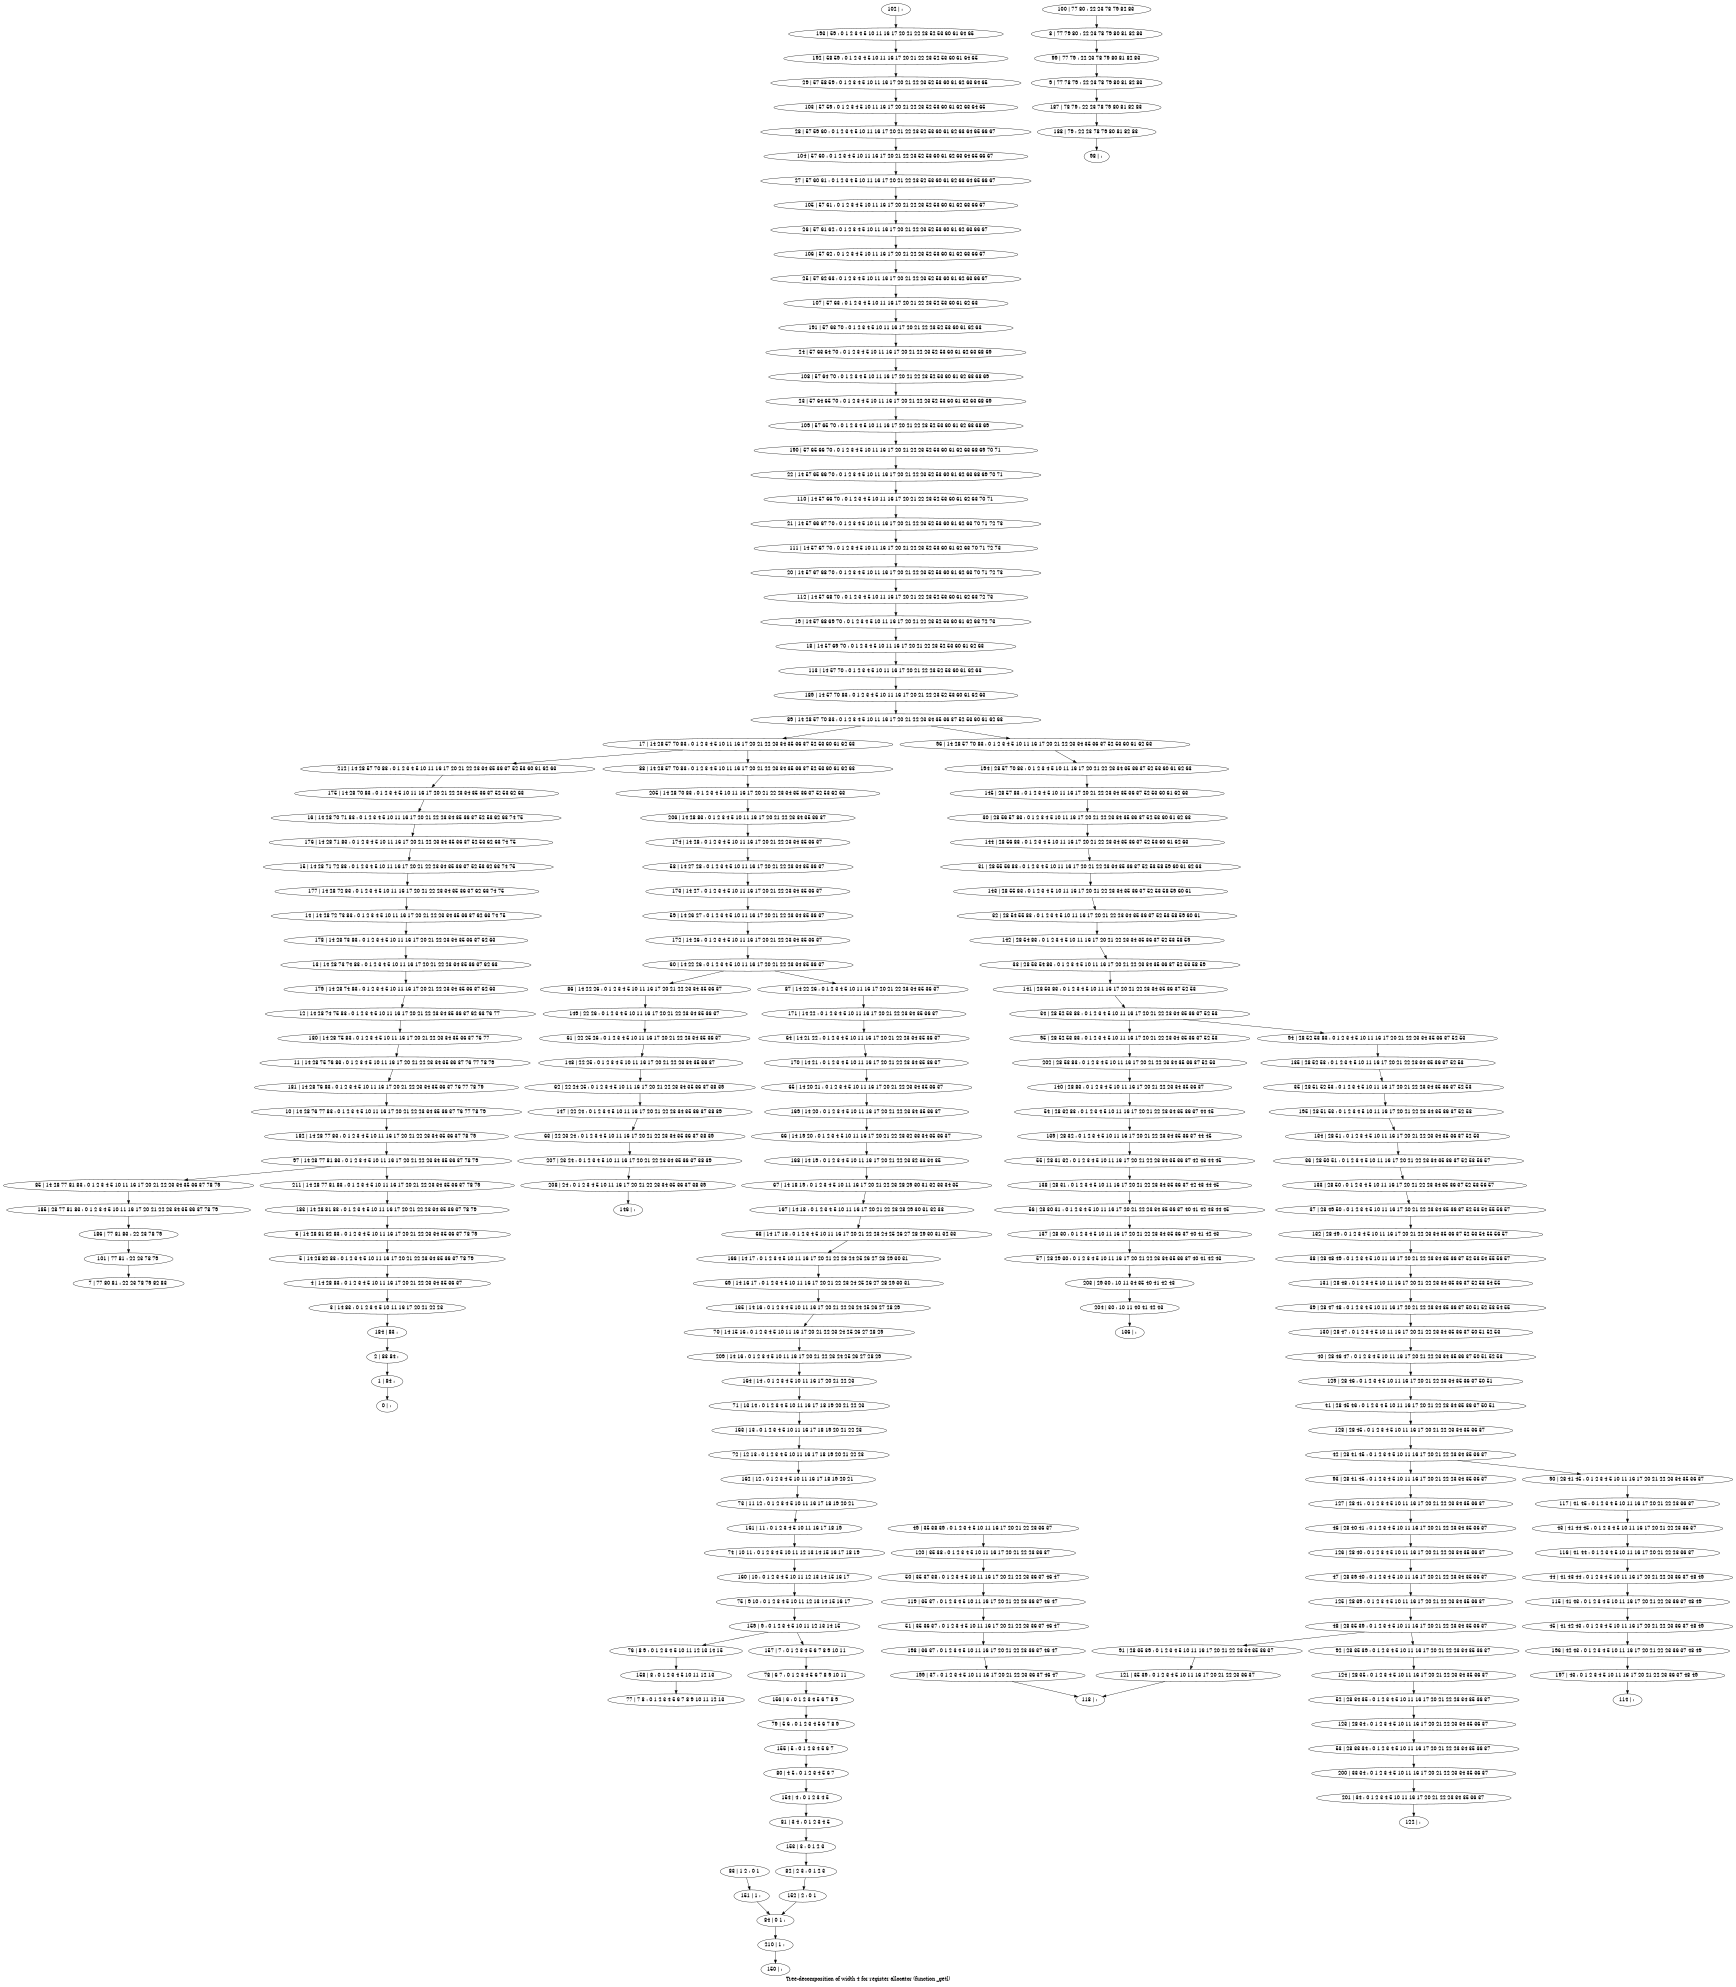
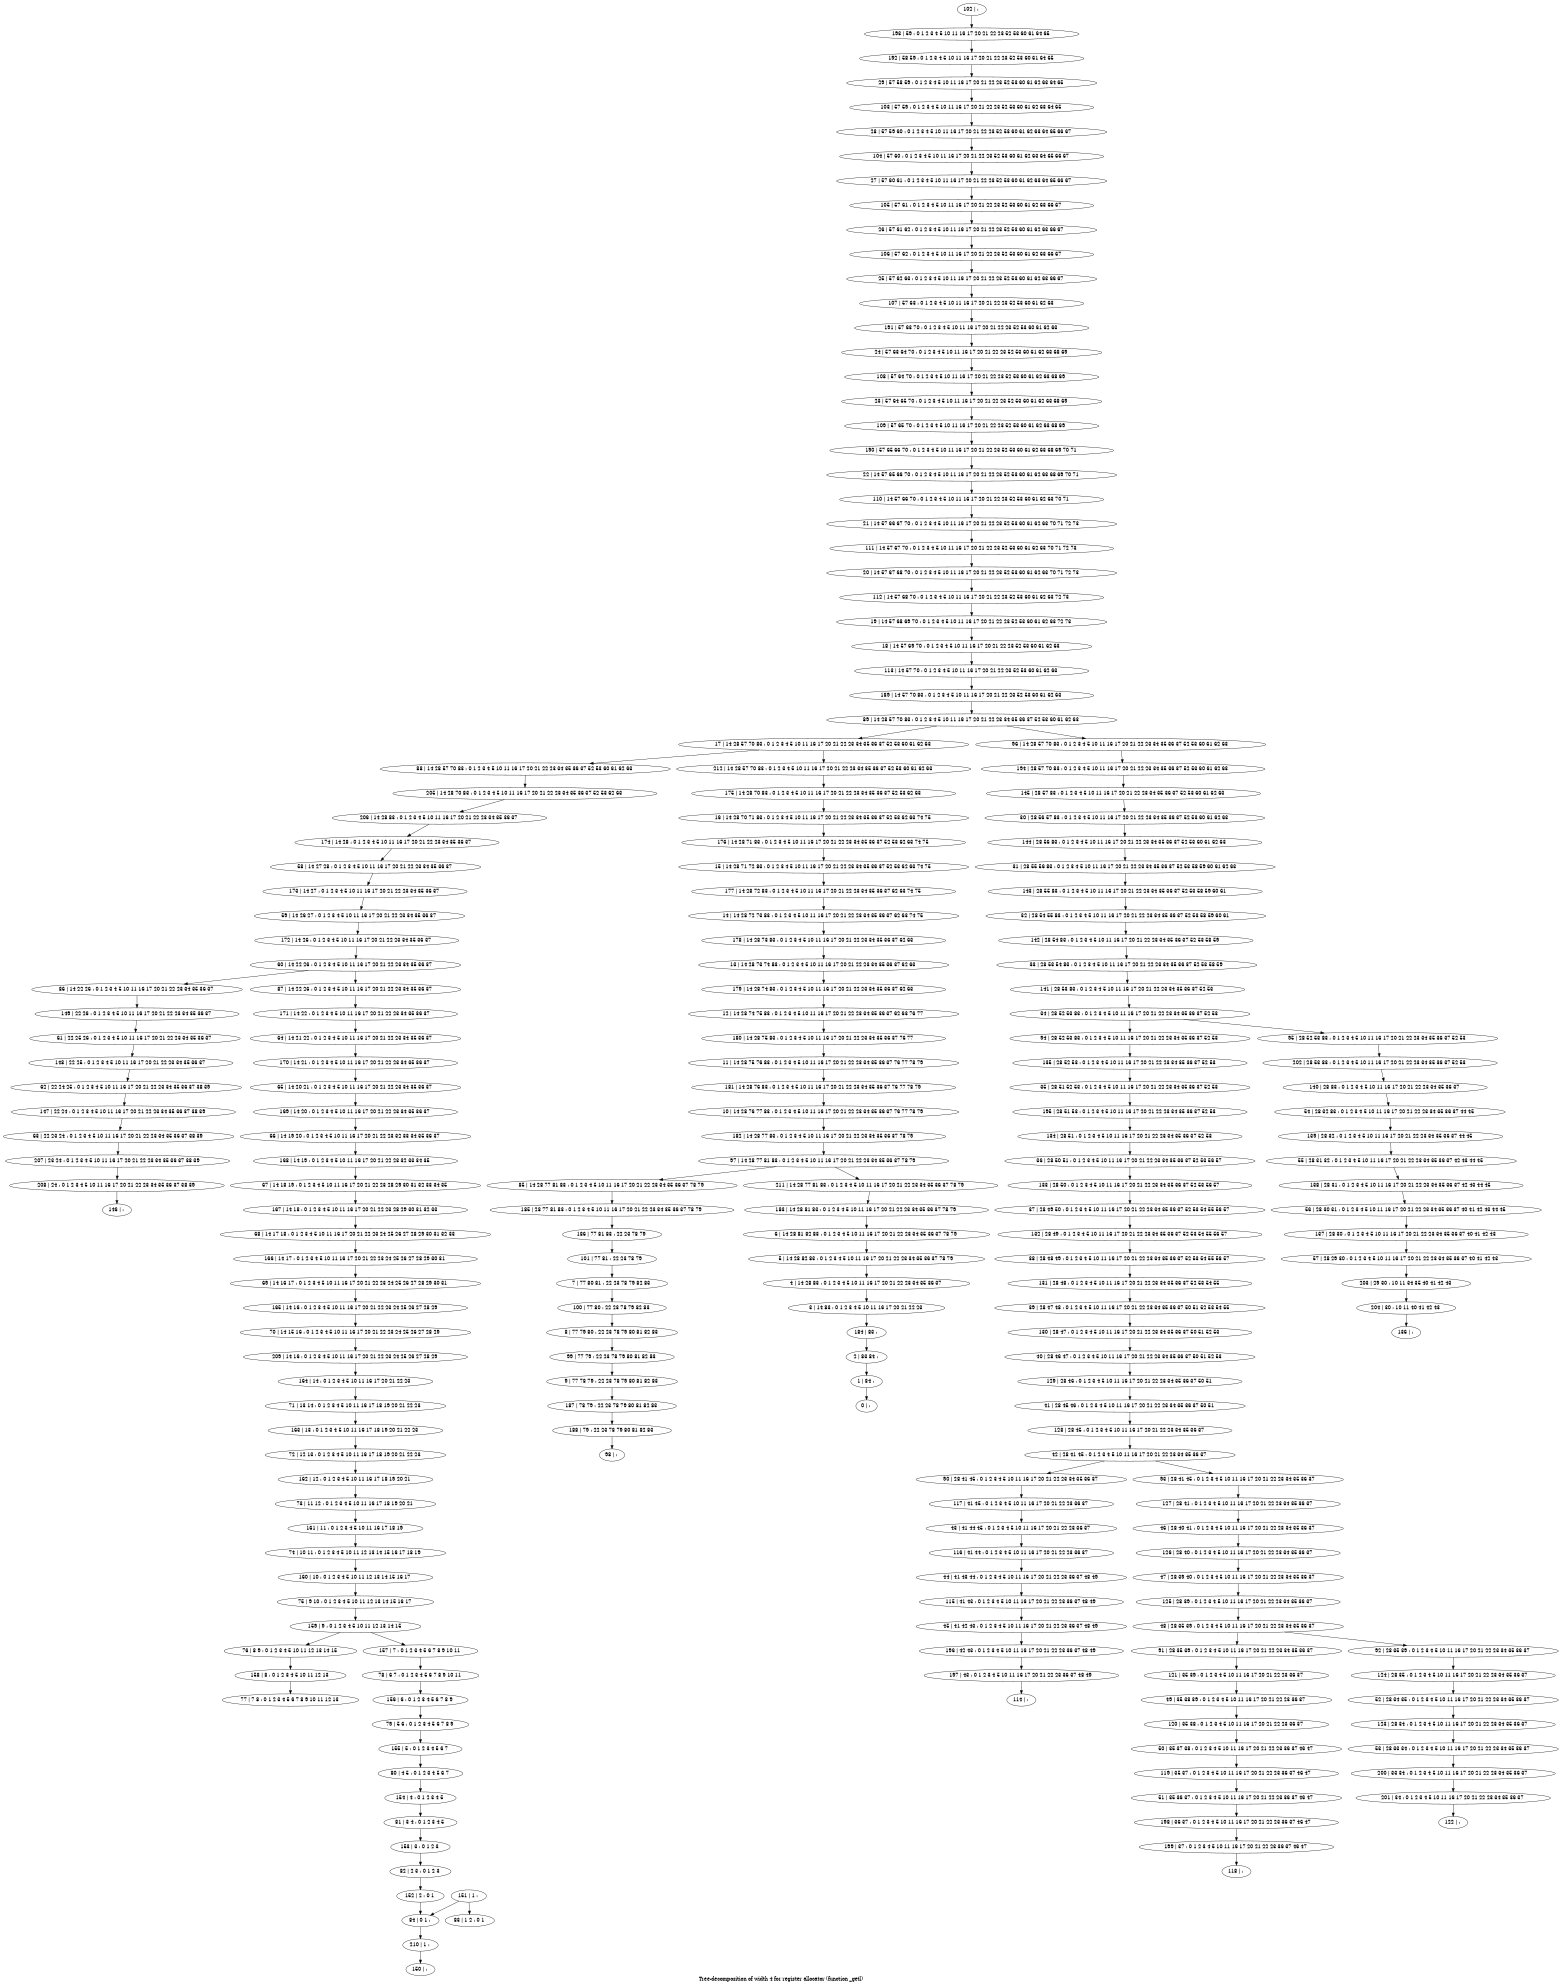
edge "7 | 77 80 81 : 22 23 78 79 82 83" -> "100 | 77 80 : 22 23 78 79 82 83": added
edge "121 | 35 39 : 0 1 2 3 4 5 10 11 16 17 20 21 22 23 36 37" -> "118 | :": now "121 | 35 39 : 0 1 2 3 4 5 10 11 16 17 20 21 22 23 36 37" -> "49 | 35 38 39 : 0 1 2 3 4 5 10 11 16 17 20 21 22 23 36 37"
edge "83 | 1 2 : 0 1" -> "151 | 1 :": reversed
